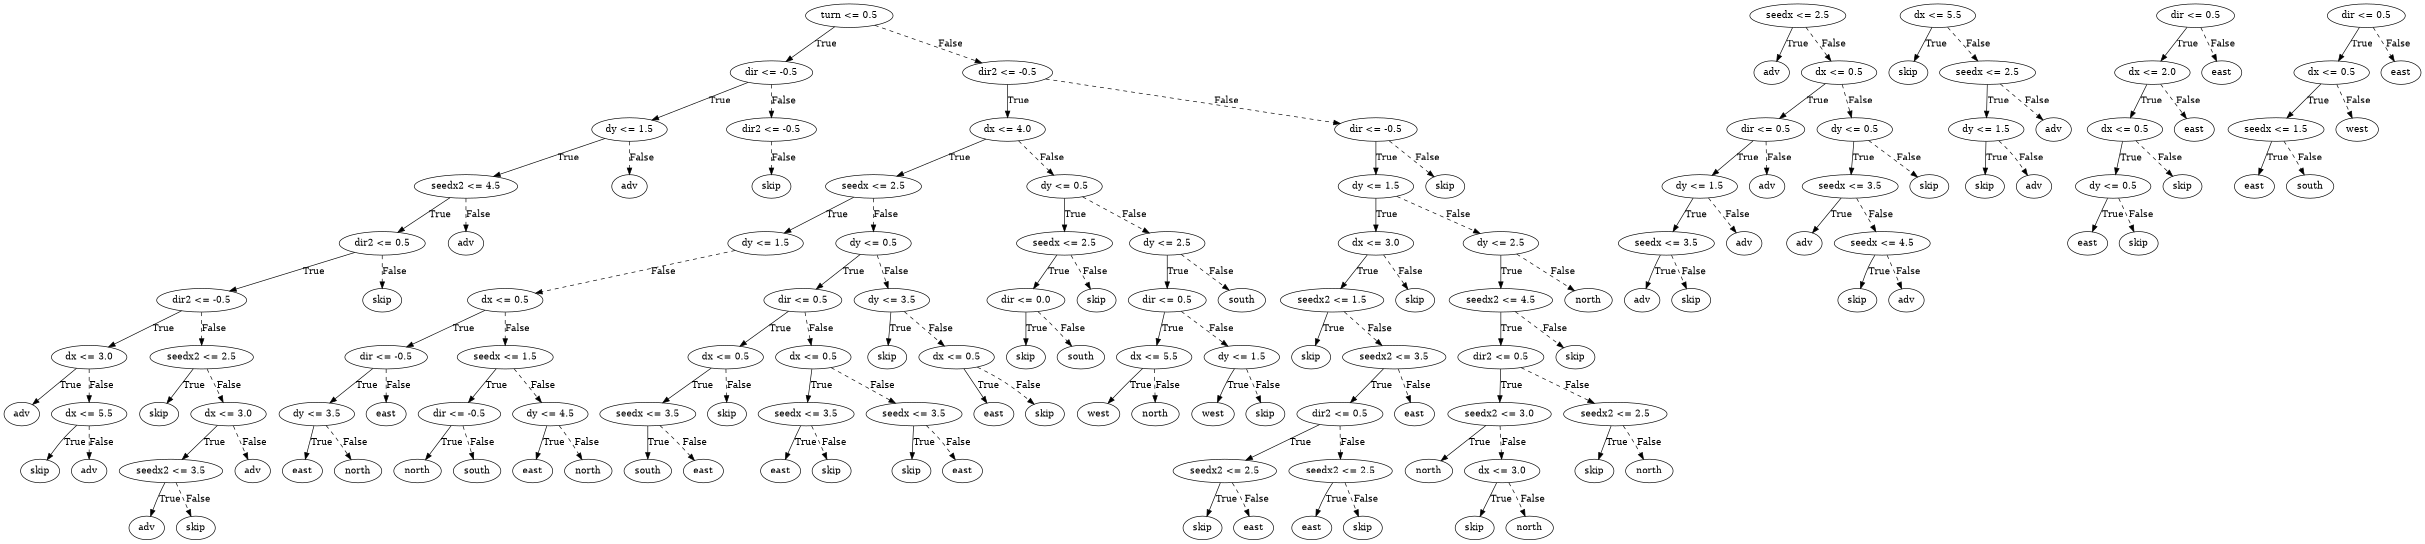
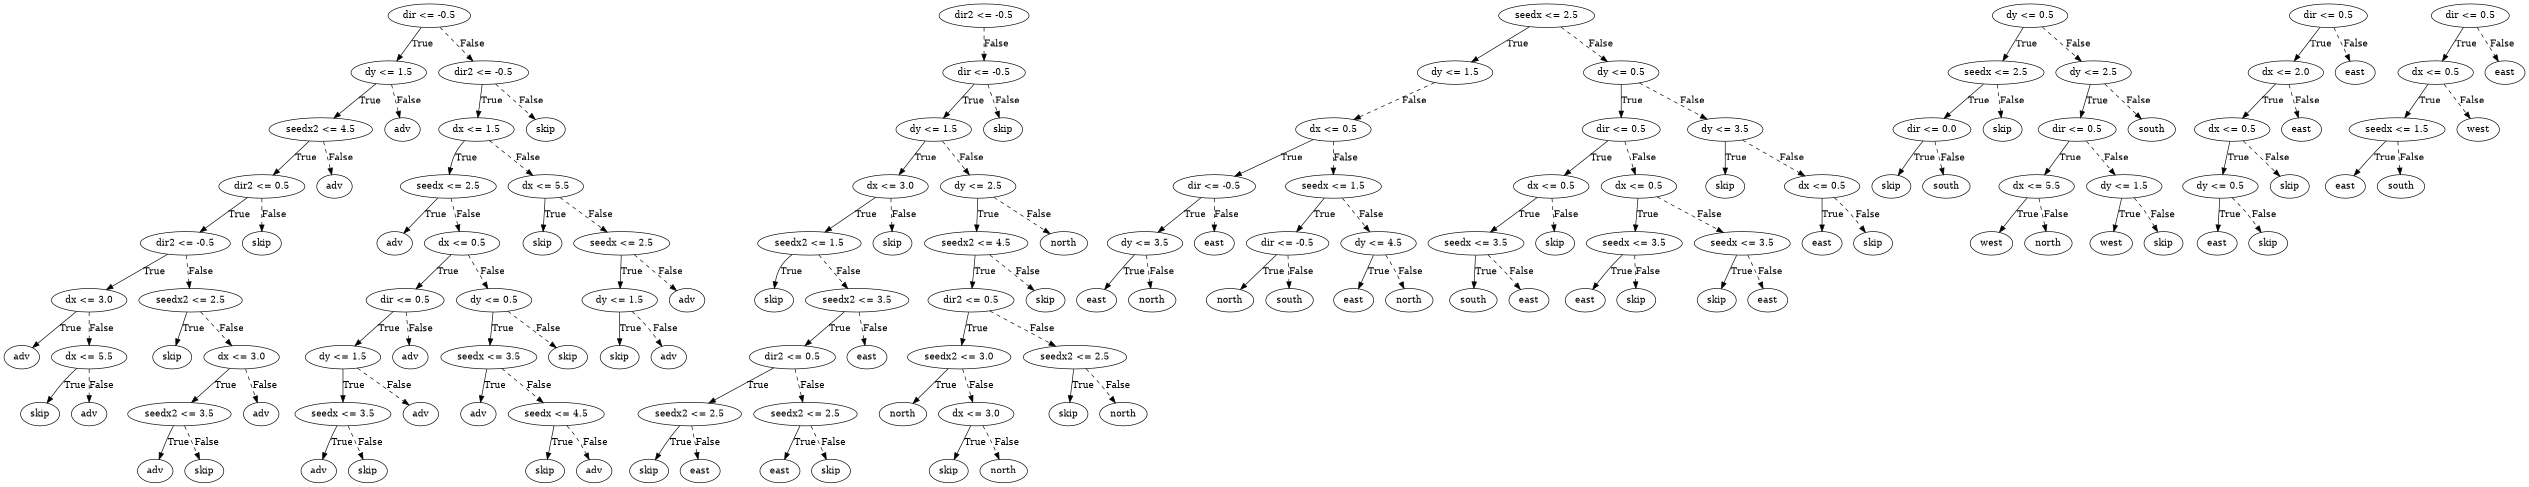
node "turn <= 0.5": removed
node "dx <= 1.5": added
node "dx <= 4.0": removed
